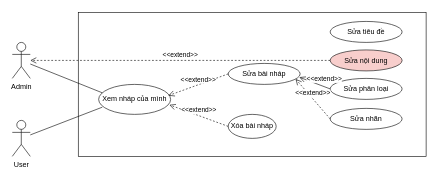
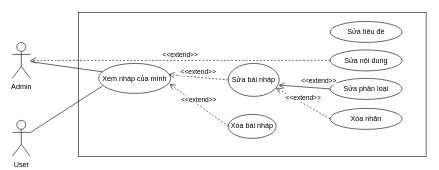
node "Sửa nội dung": fillcolor #f8cecc -> #ffffff
node "Sửa bài nháp": size 72x21 -> 51x33
node "Xem nháp của mình": moved (135, 99) -> (135, 78)
node "Sửa nhãn": label "Sửa nhãn" -> "Xóa nhãn"
